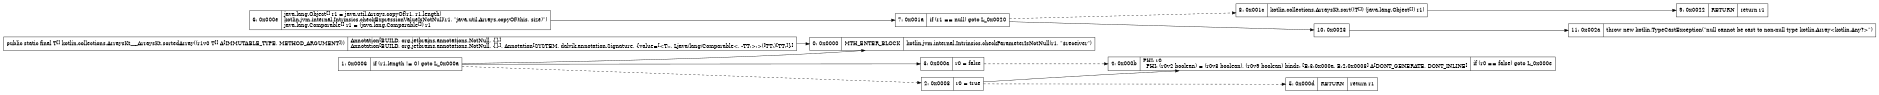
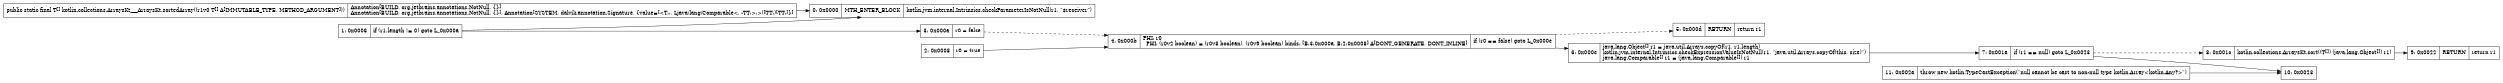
node "7: 0x001a": text "if (r1 == null) goto L_0x0020" -> "if (r1 == null) goto L_0x0023"
edge "10: 0x0023" -> "11: 0x002a": reversed
edge "4: 0x000b" -> "6: 0x000e": added
edge "1: 0x0006" -> "2: 0x0008": removed
edge "2: 0x0008" -> "5: 0x000d": now "4: 0x000b" -> "5: 0x000d"
